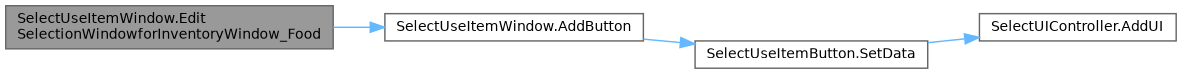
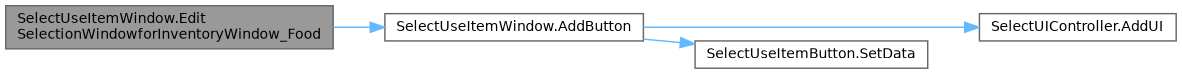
edge "SelectUseItemButton.SetData" -> "SelectUIController.AddUI": now "SelectUseItemWindow.AddButton" -> "SelectUIController.AddUI"
